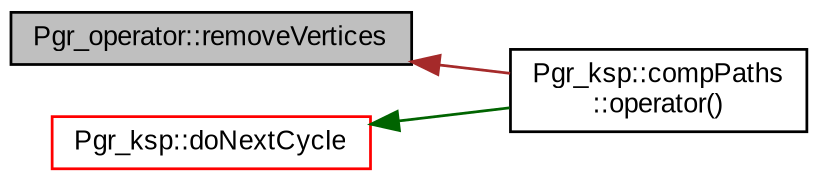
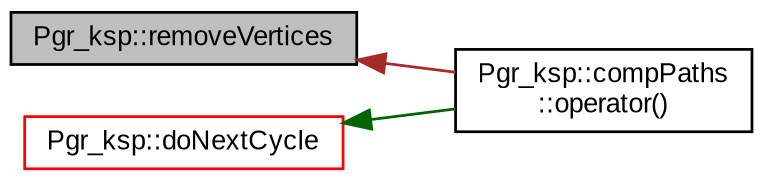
node "Pgr_operator::removeVertices": label "Pgr_operator::removeVertices" -> "Pgr_ksp::removeVertices"
